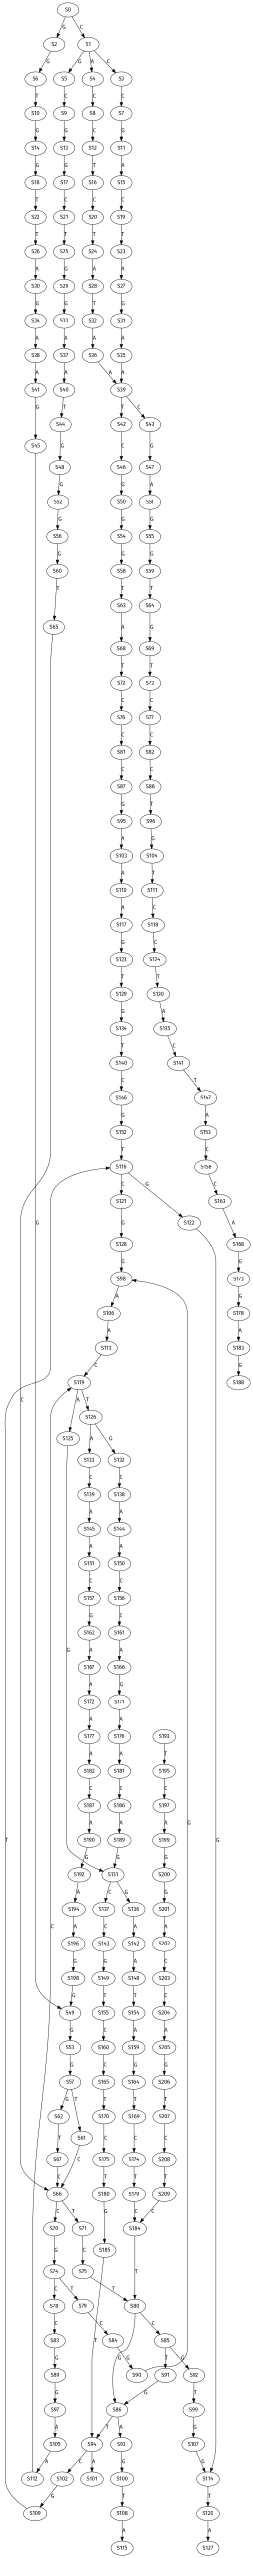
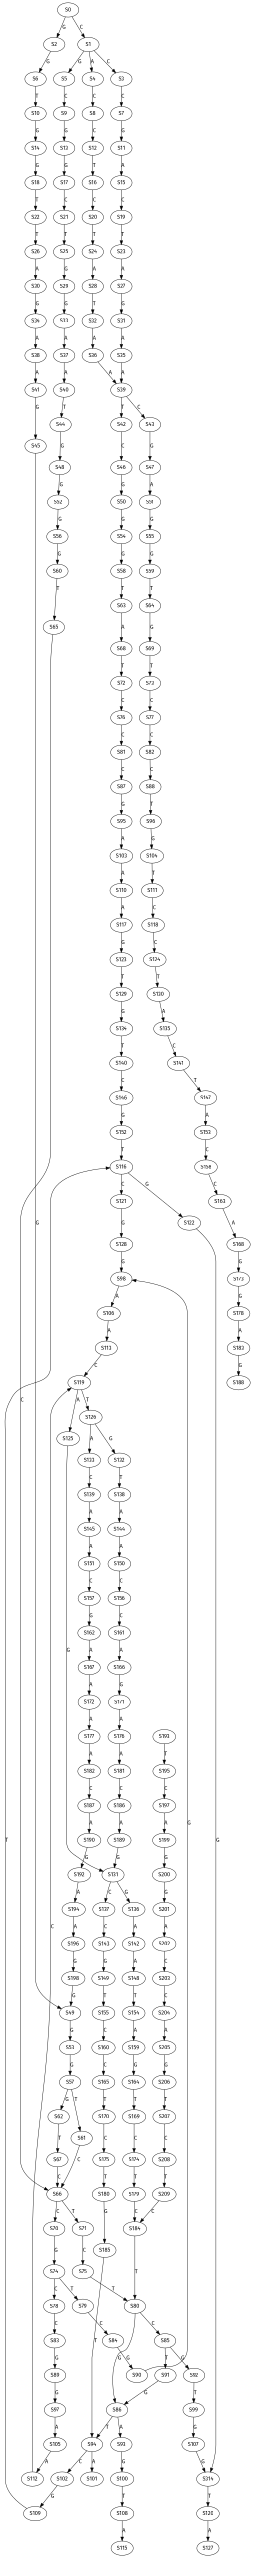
edge "S132" -> "S138": label "C" -> "T"
node "S114": label "S114" -> "S314"
